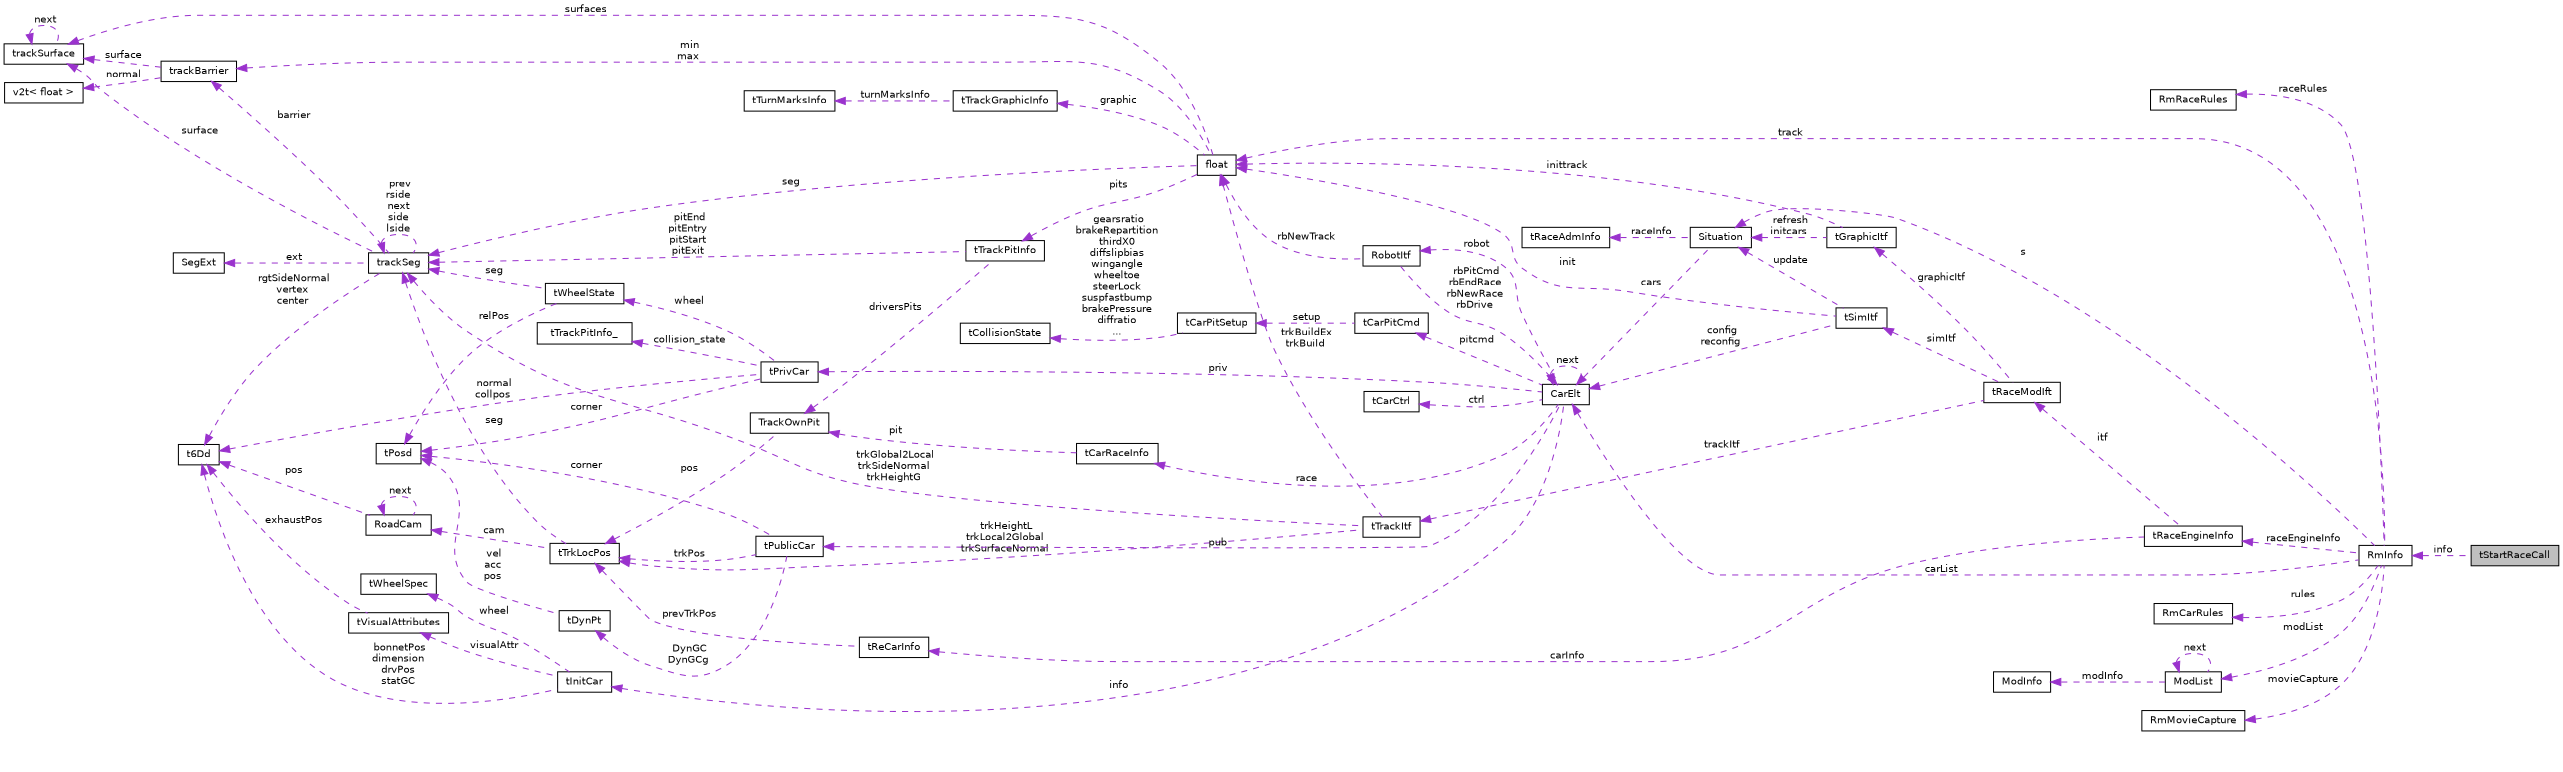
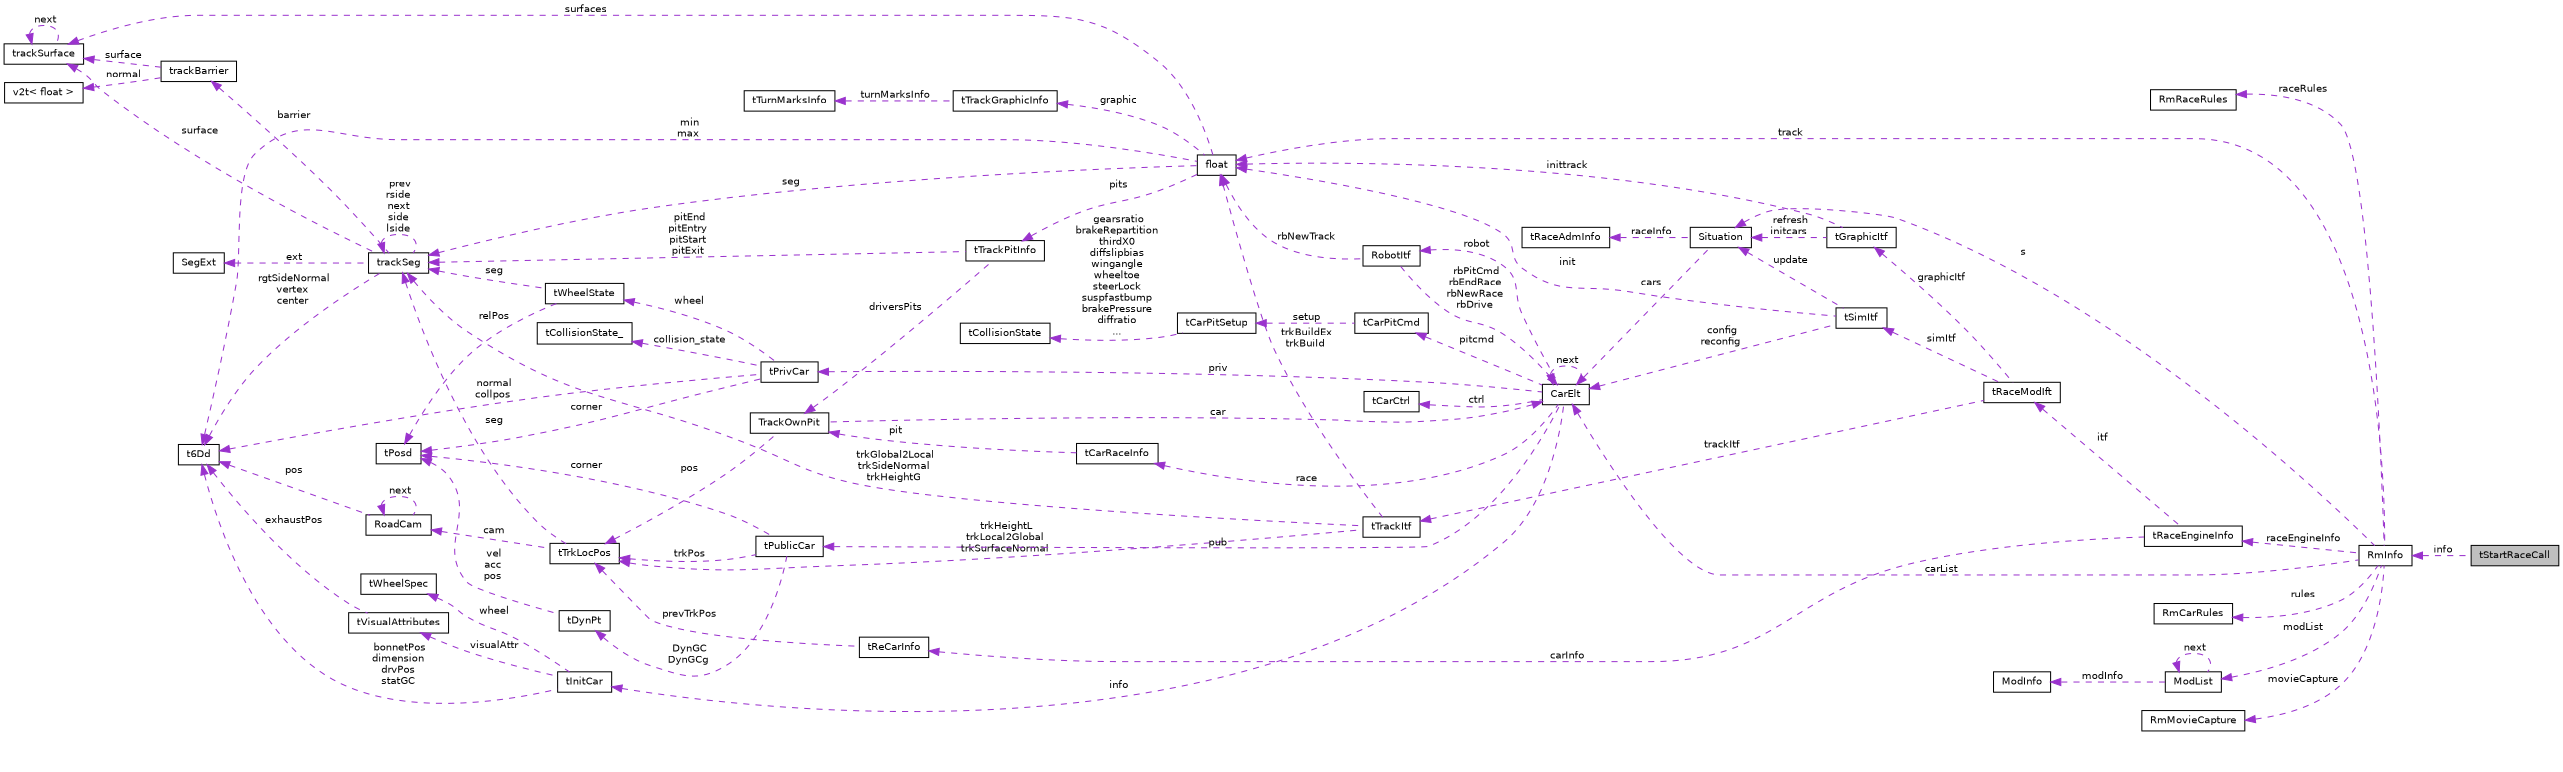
edge "float" -> "trackBarrier": now "float" -> "t6Dd"
node "tTrackPitInfo_": label "tTrackPitInfo_" -> "tCollisionState_"
edge "TrackOwnPit" -> "CarElt": added, label "car"
